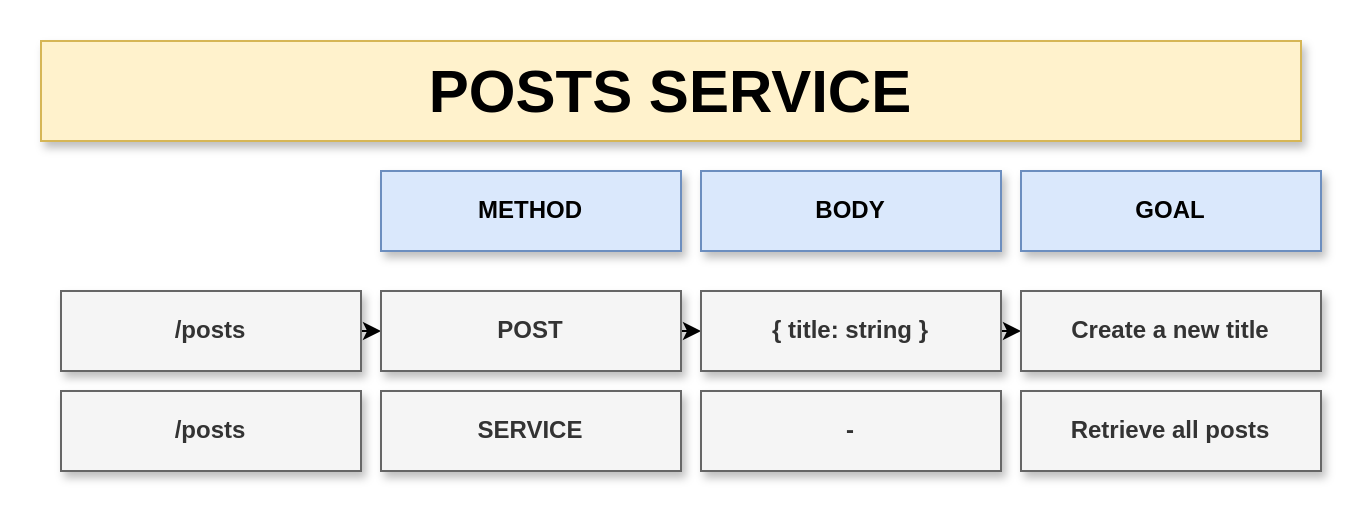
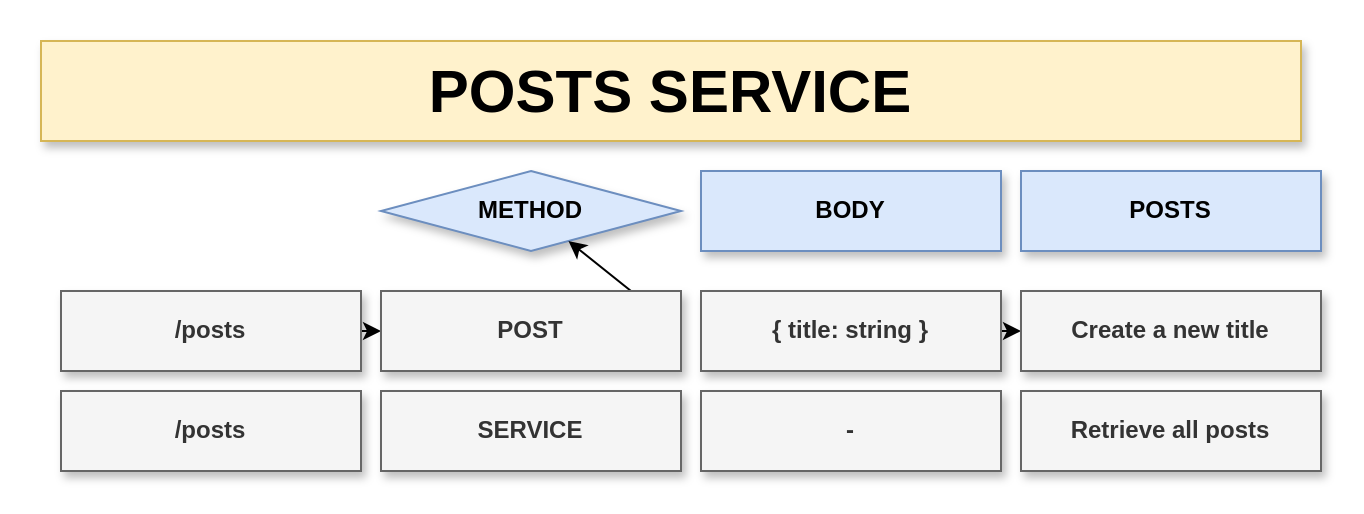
node "METHOD": shape rectangle -> diamond
node "GOAL": label "GOAL" -> "POSTS"
edge "POST" -> "{ title: string }": now "POST" -> "METHOD"
